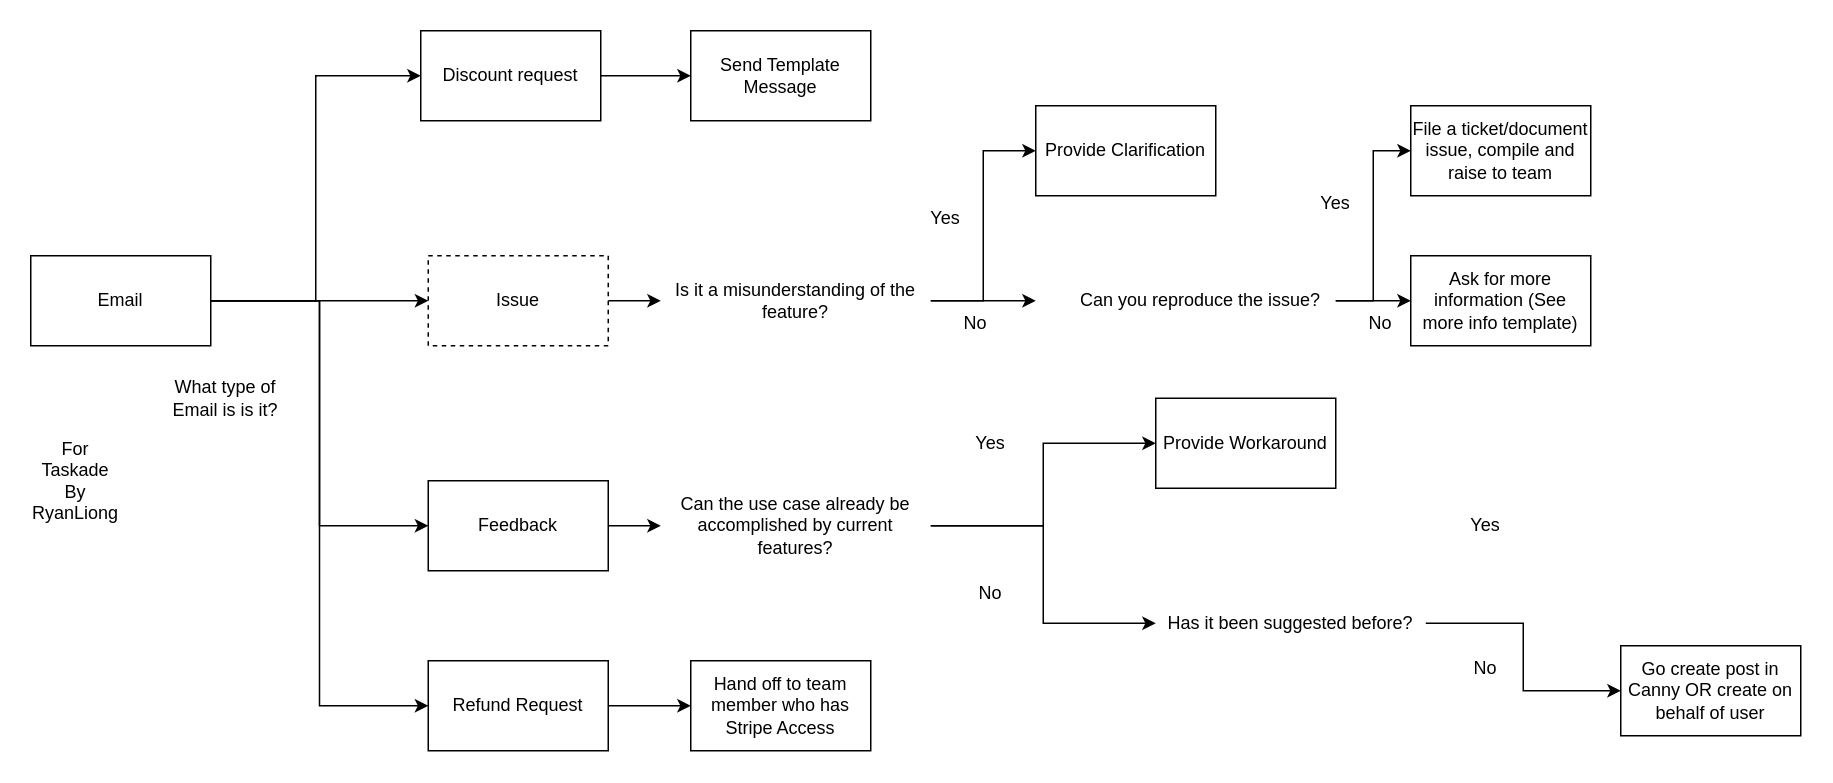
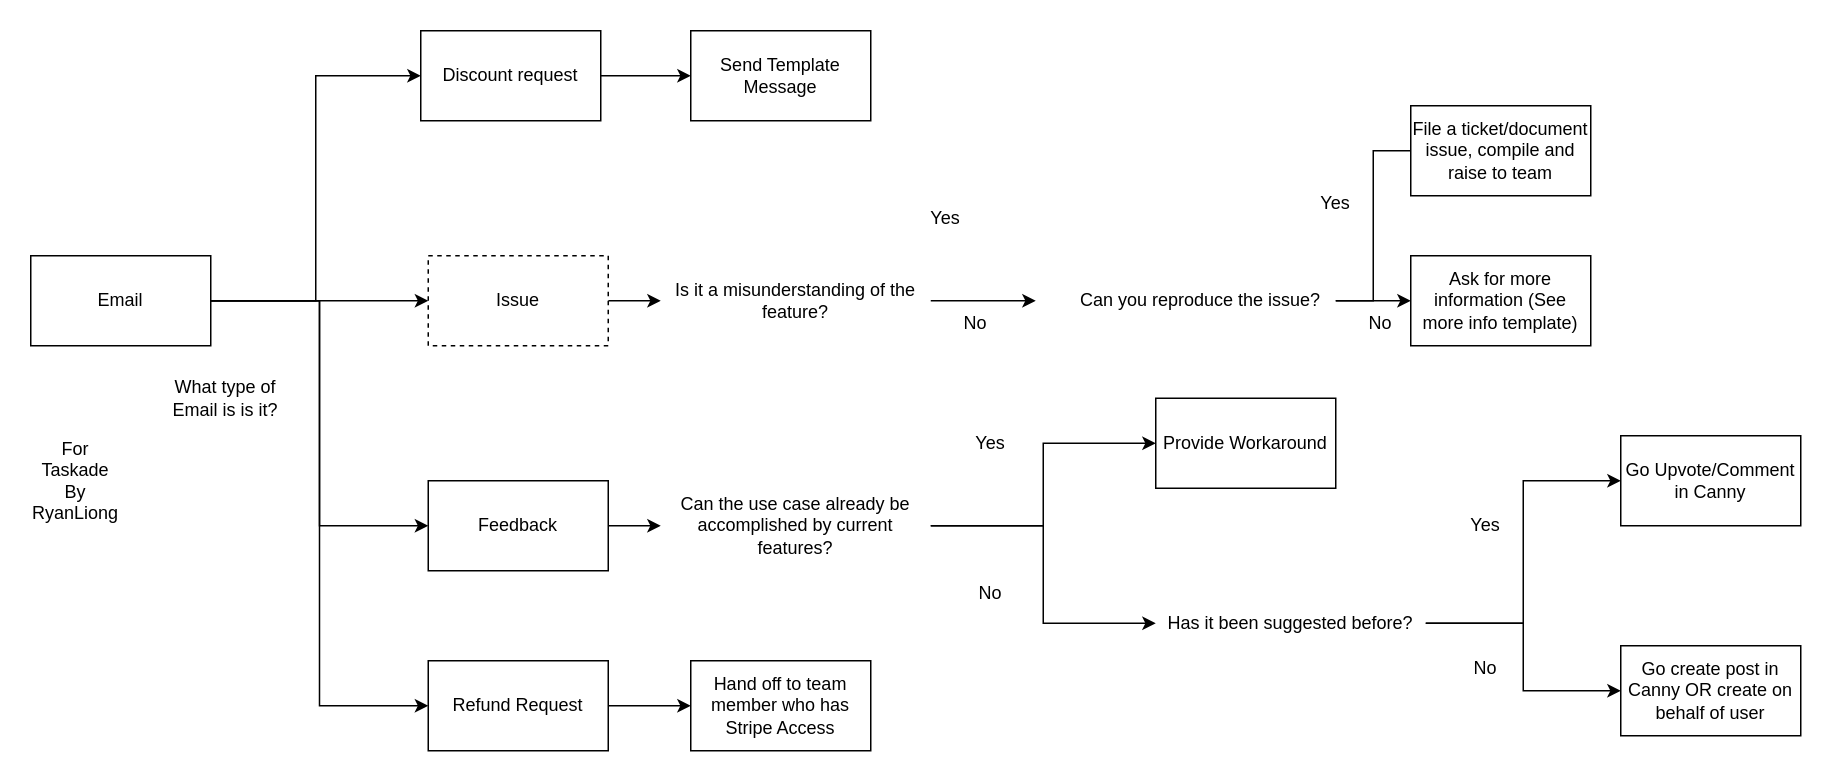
node "Provide Clarification": removed
edge "Can you reproduce the issue?" -> "File a ticket/document issue, compile and raise to team": arrowhead classic -> none
edge "Is it a misunderstanding of the feature?" -> "Provide Clarification": removed
node "Go Upvote/Comment in Canny": added
edge "Has it been suggested before?" -> "Go Upvote/Comment in Canny": added
